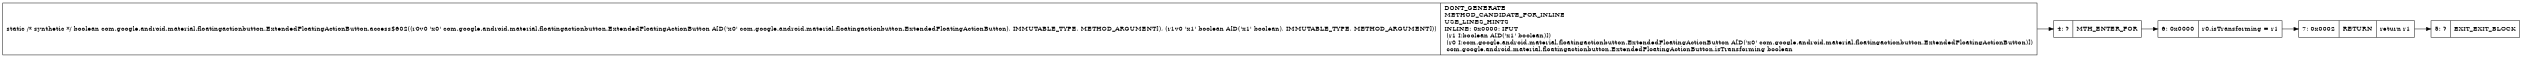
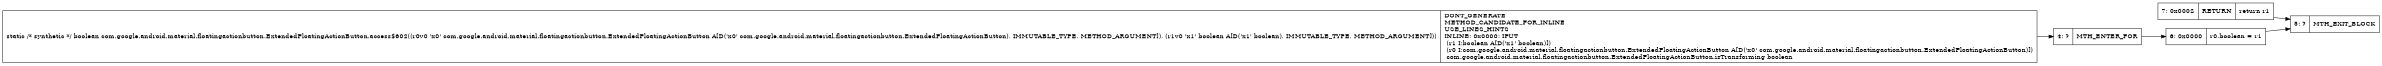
node "6: 0x0000": text "r0.isTransforming = r1" -> "r0.boolean = r1"
edge "6: 0x0000" -> "7: 0x0002": now "6: 0x0000" -> "5: ?"
node "5: ?": text "EXIT_EXIT_BLOCK" -> "MTH_EXIT_BLOCK"
